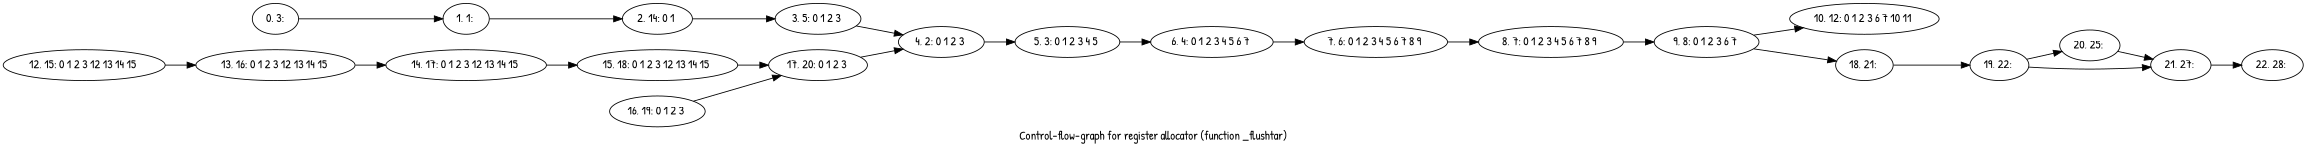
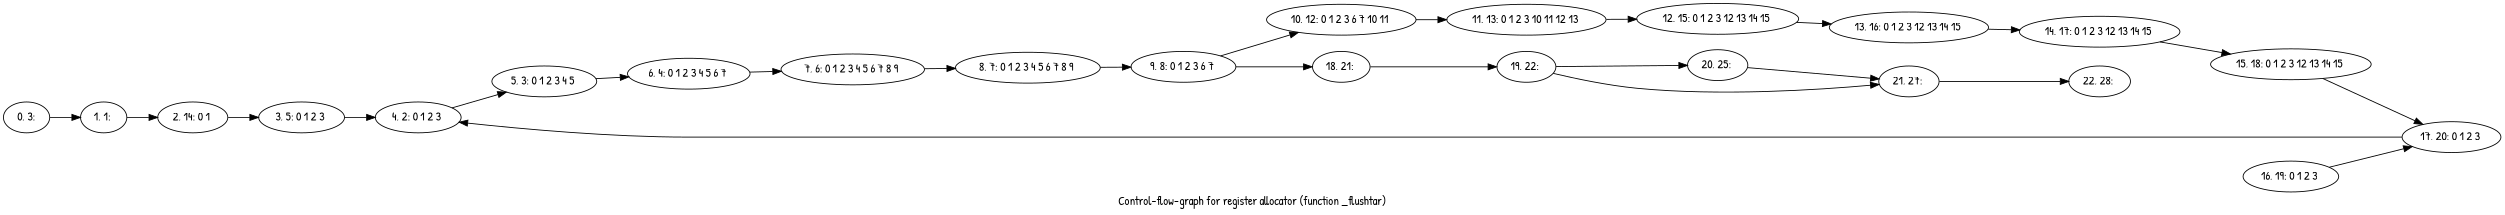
node "11, 13: 0 1 2 3 10 11 12 13": added
